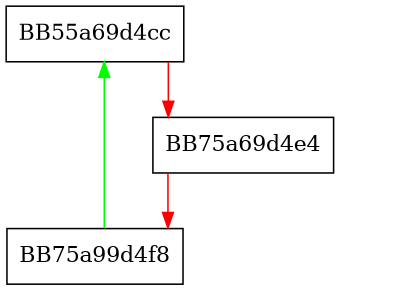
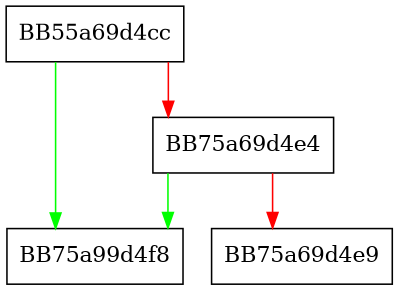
edge "BB75a99d4f8" -> "BB55a69d4cc": reversed
edge "BB75a69d4e4" -> "BB75a99d4f8": color red -> green
node "BB75a69d4e9": added
